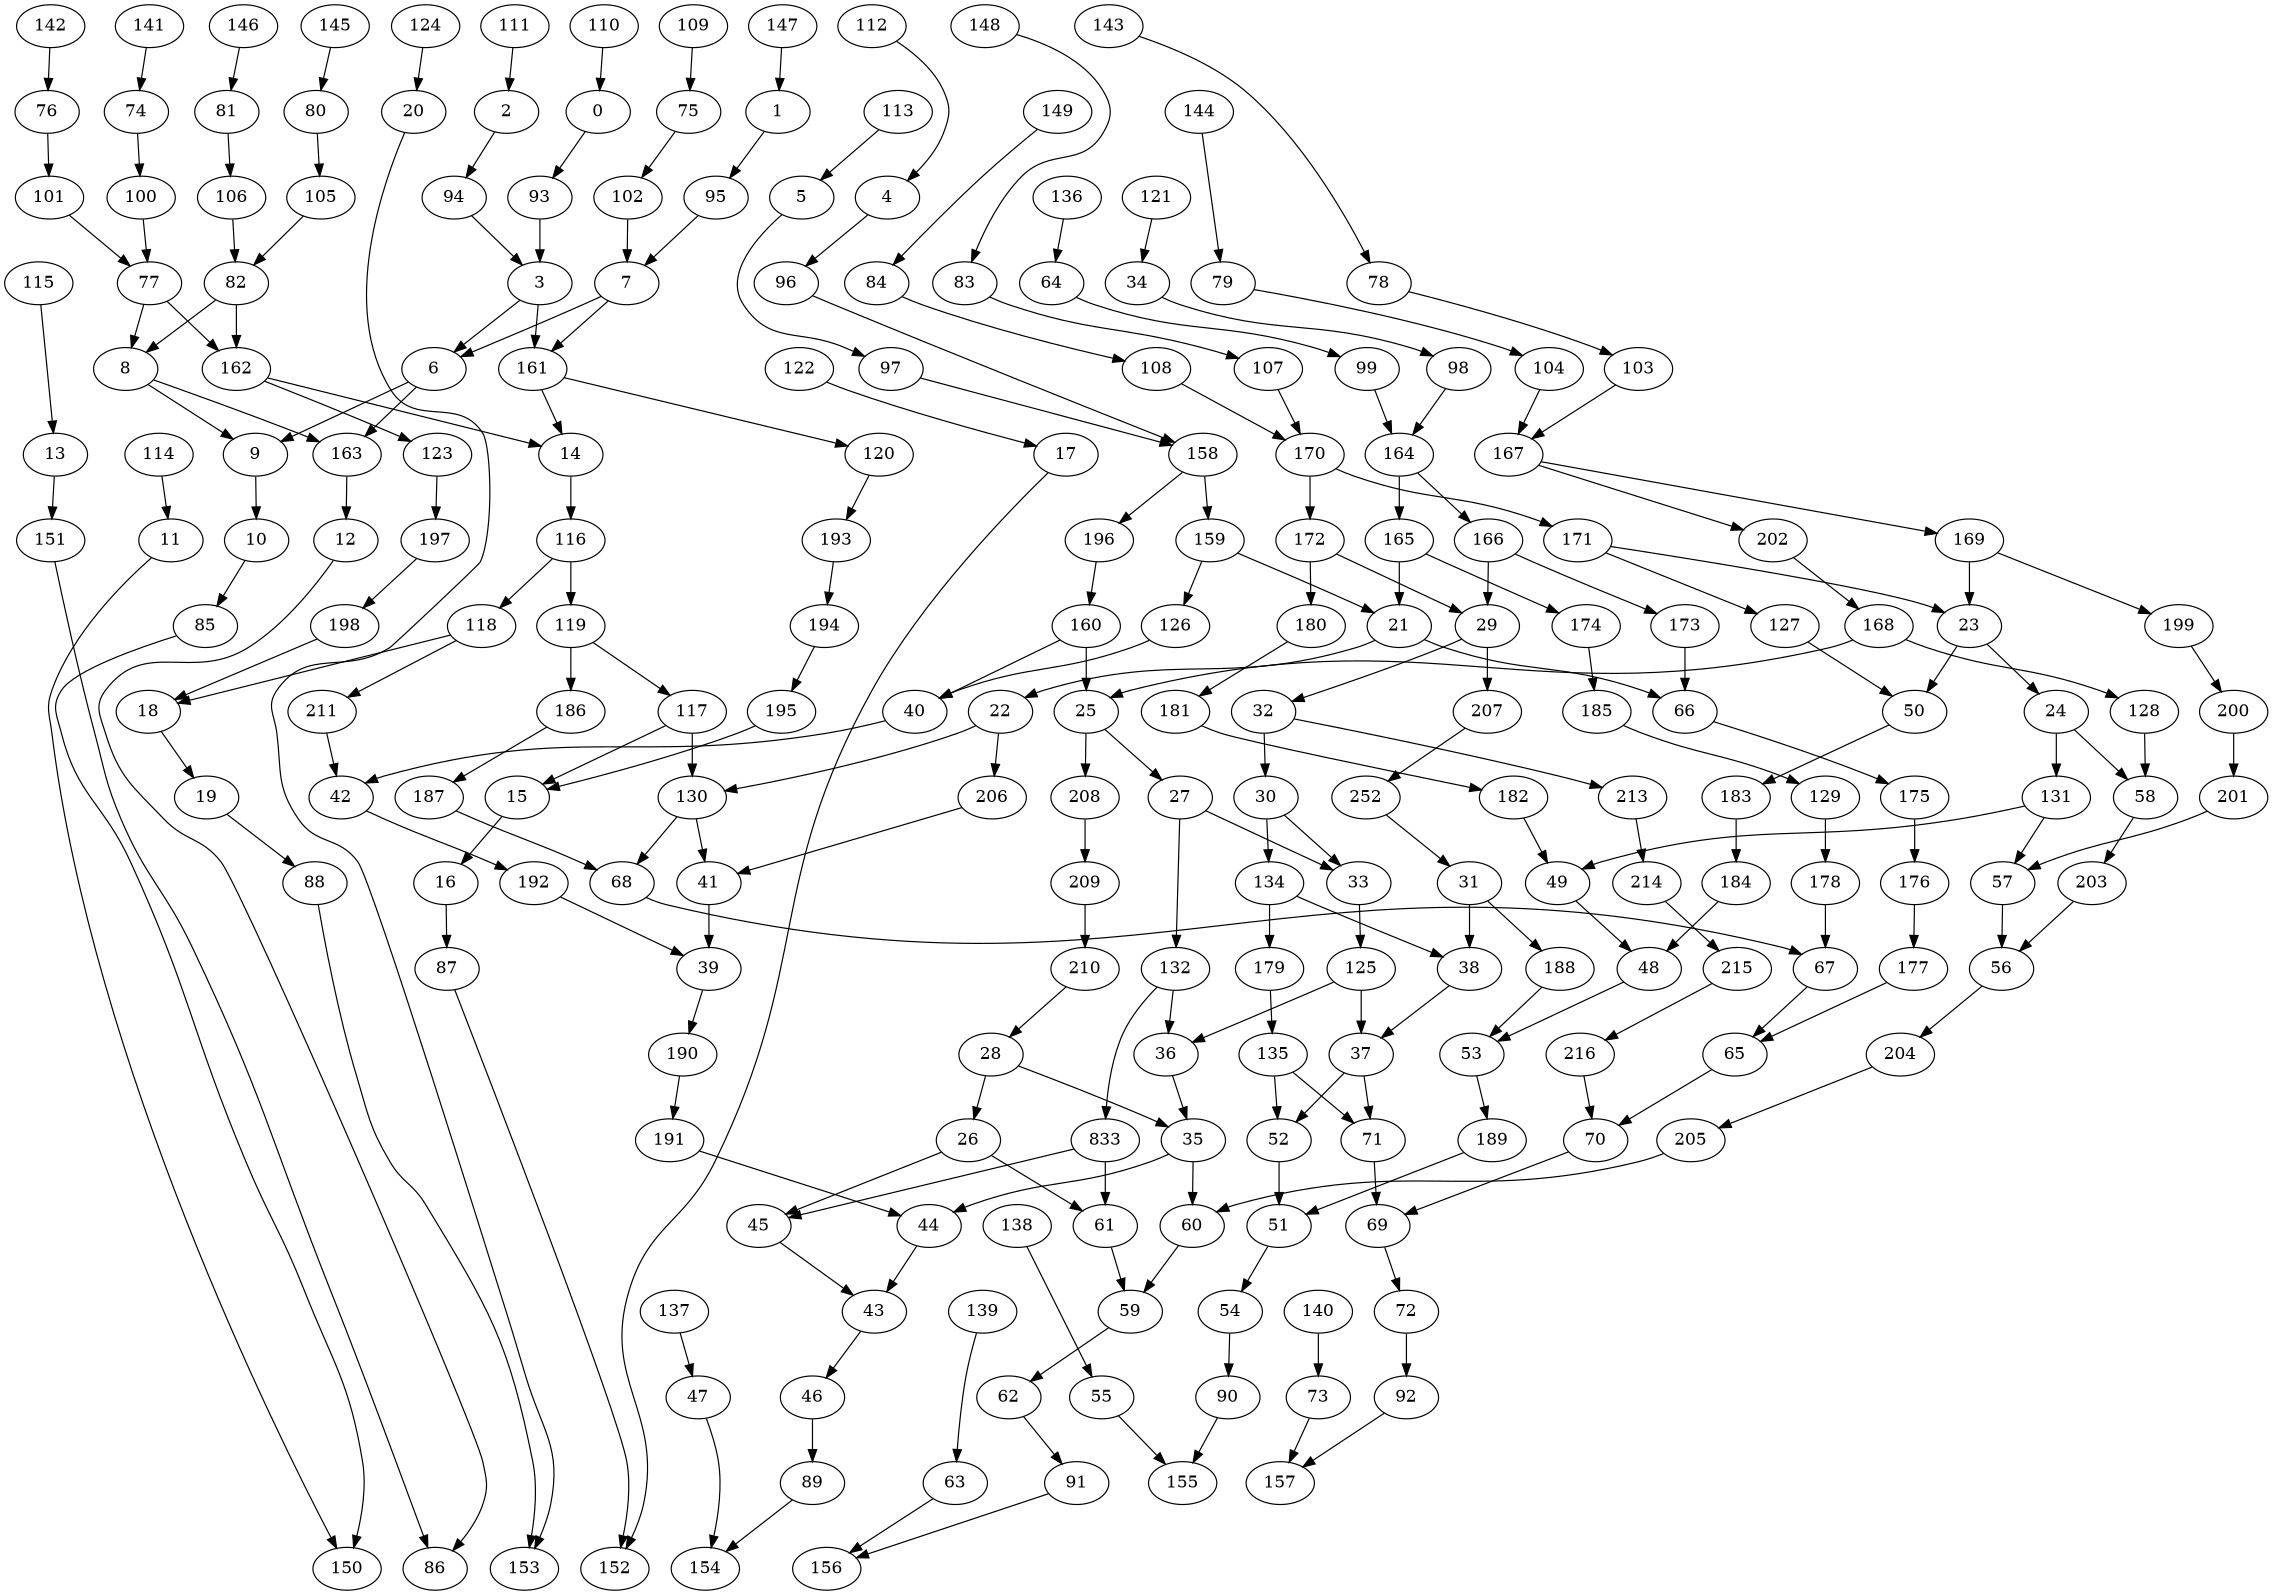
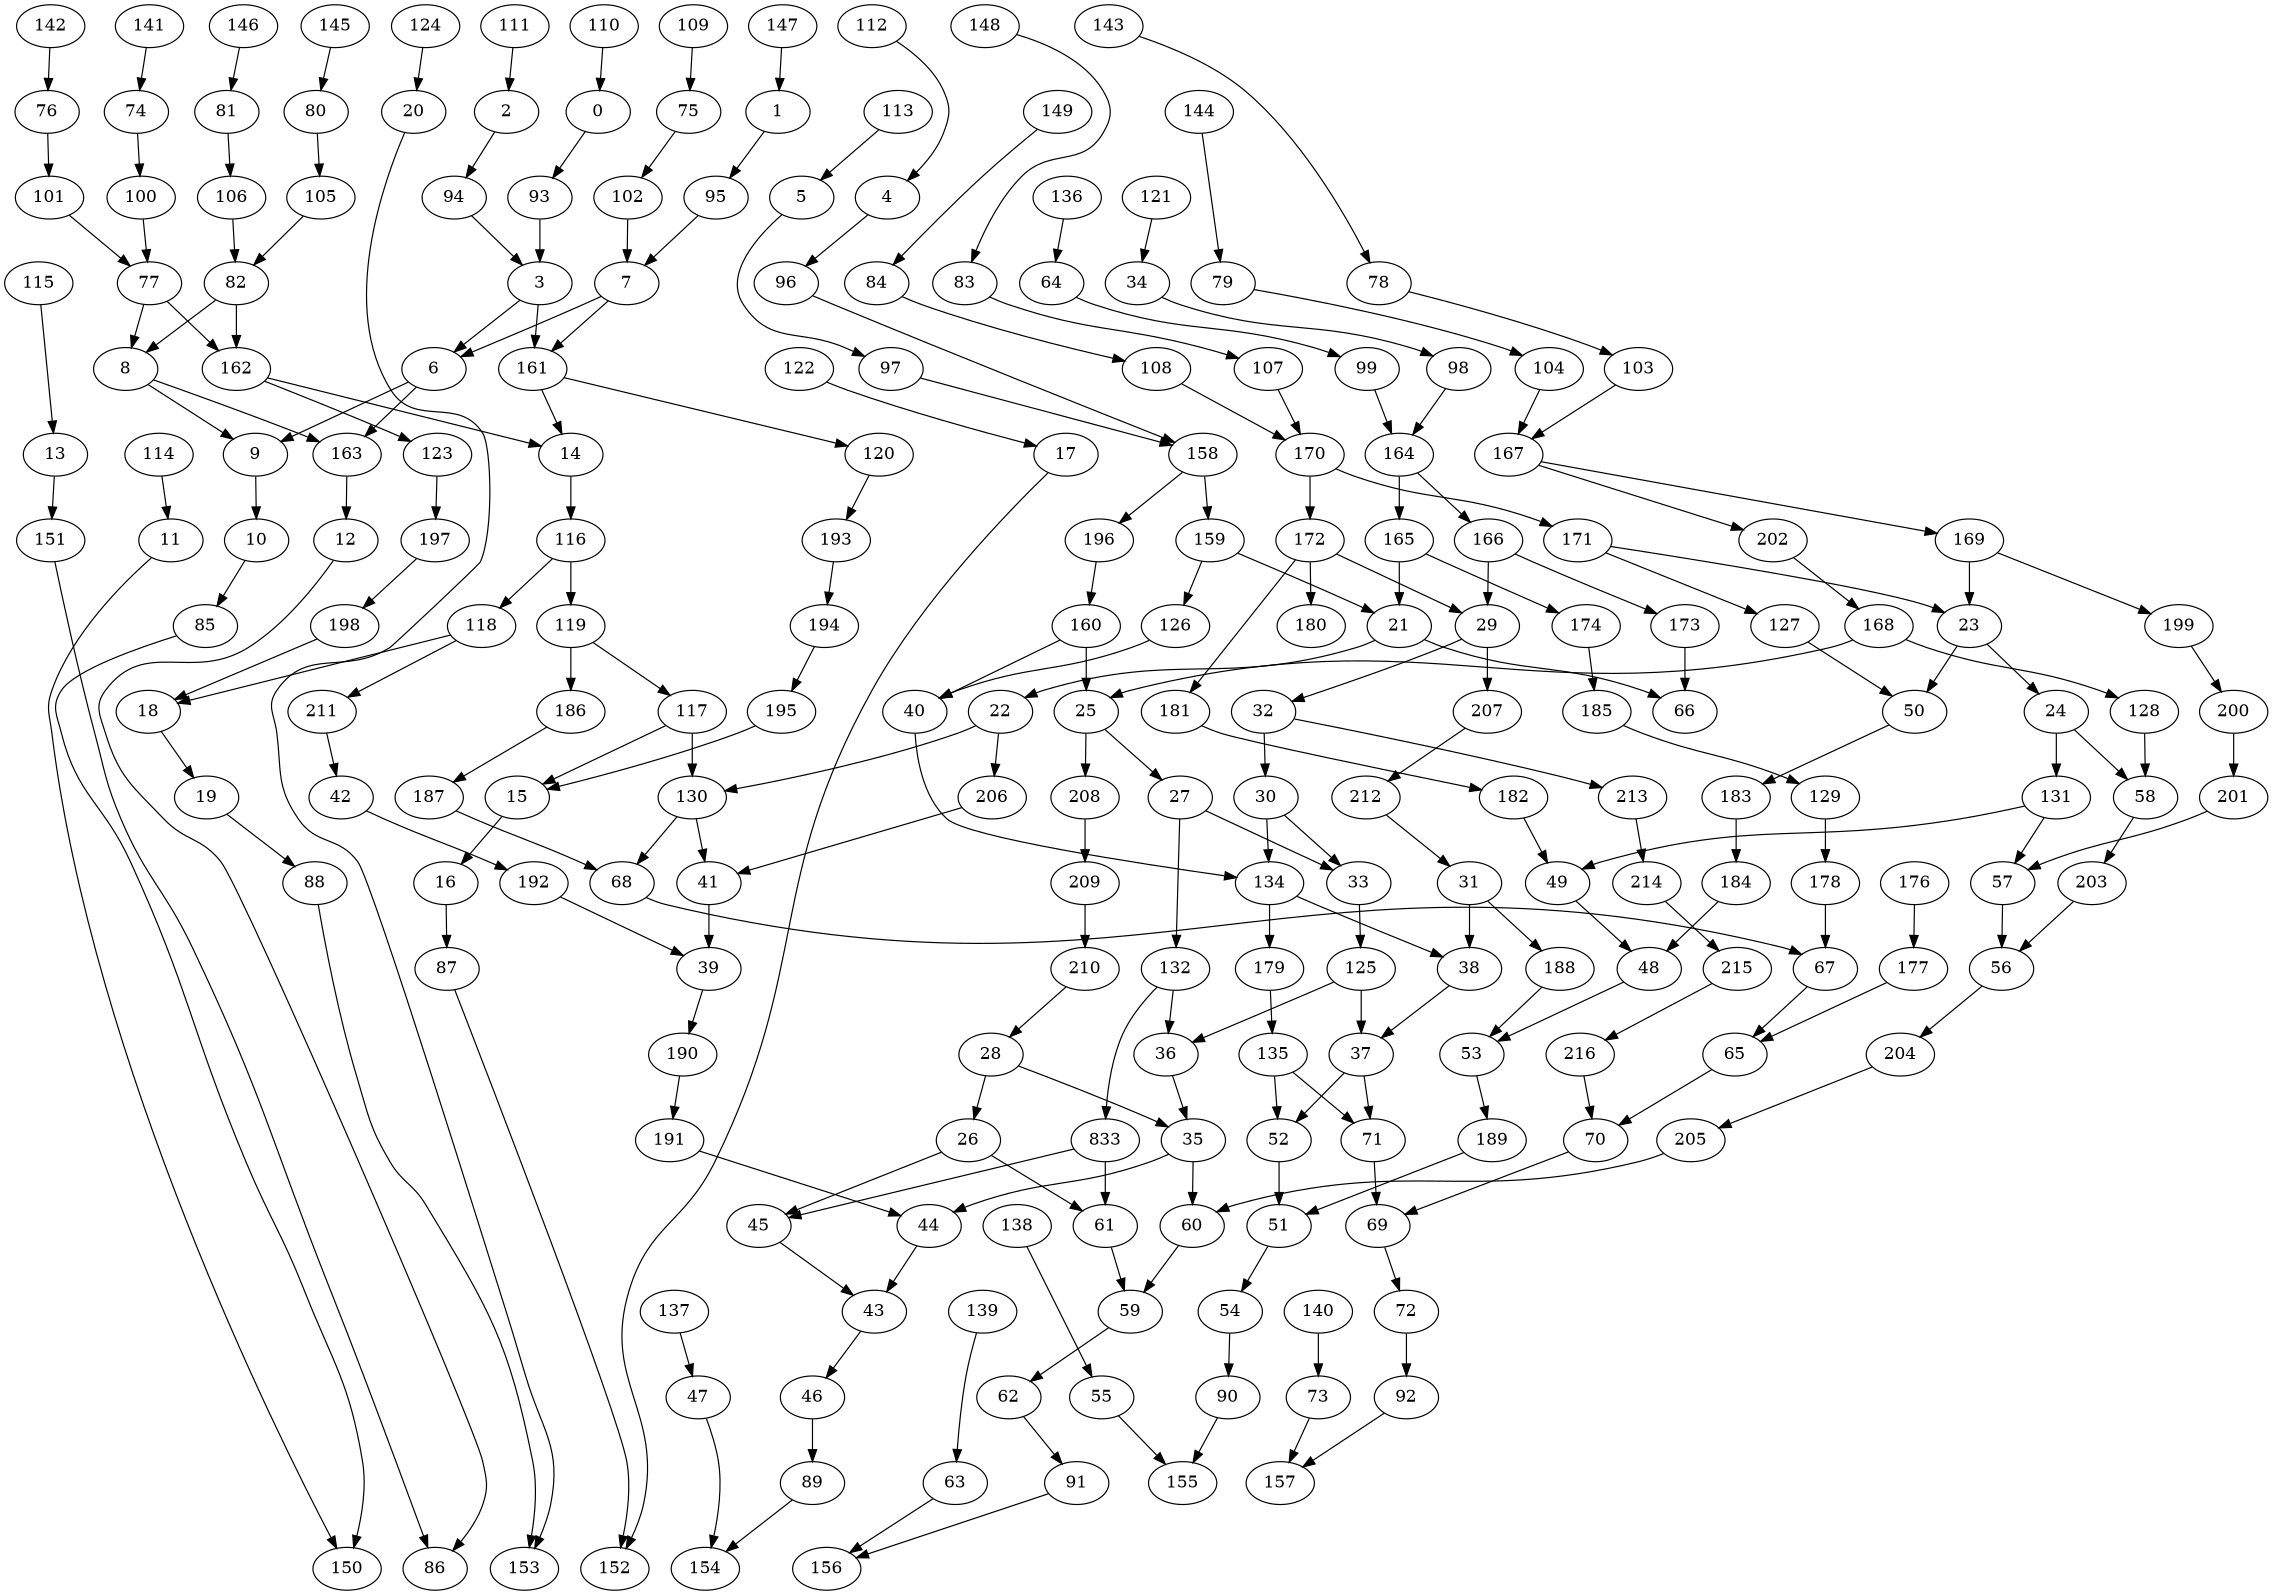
edge "180" -> "181": now "172" -> "181"
edge "40" -> "42": now "40" -> "134"
node "252": label "252" -> "212"
node "175": removed
